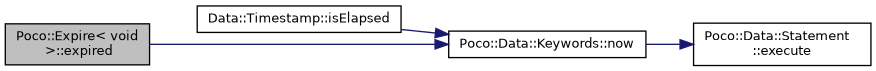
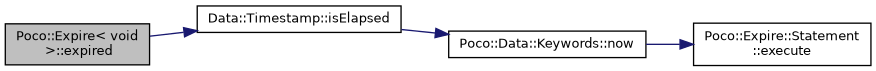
edge "Poco::Expire< void >::expired" -> "Poco::Data::Keywords::now": now "Poco::Expire< void >::expired" -> "Data::Timestamp::isElapsed"
node "Poco::Data::Statement ::execute": label "Poco::Data::Statement ::execute" -> "Poco::Expire::Statement ::execute"
